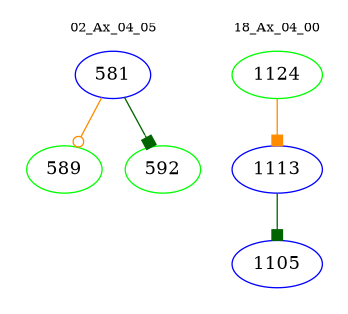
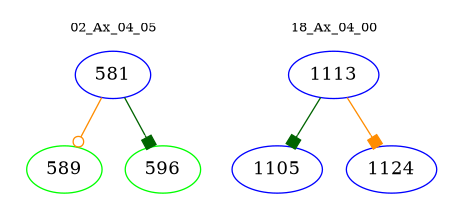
node "1124": color green -> blue
edge "1124" -> "1113": reversed
node "592": label "592" -> "596"
